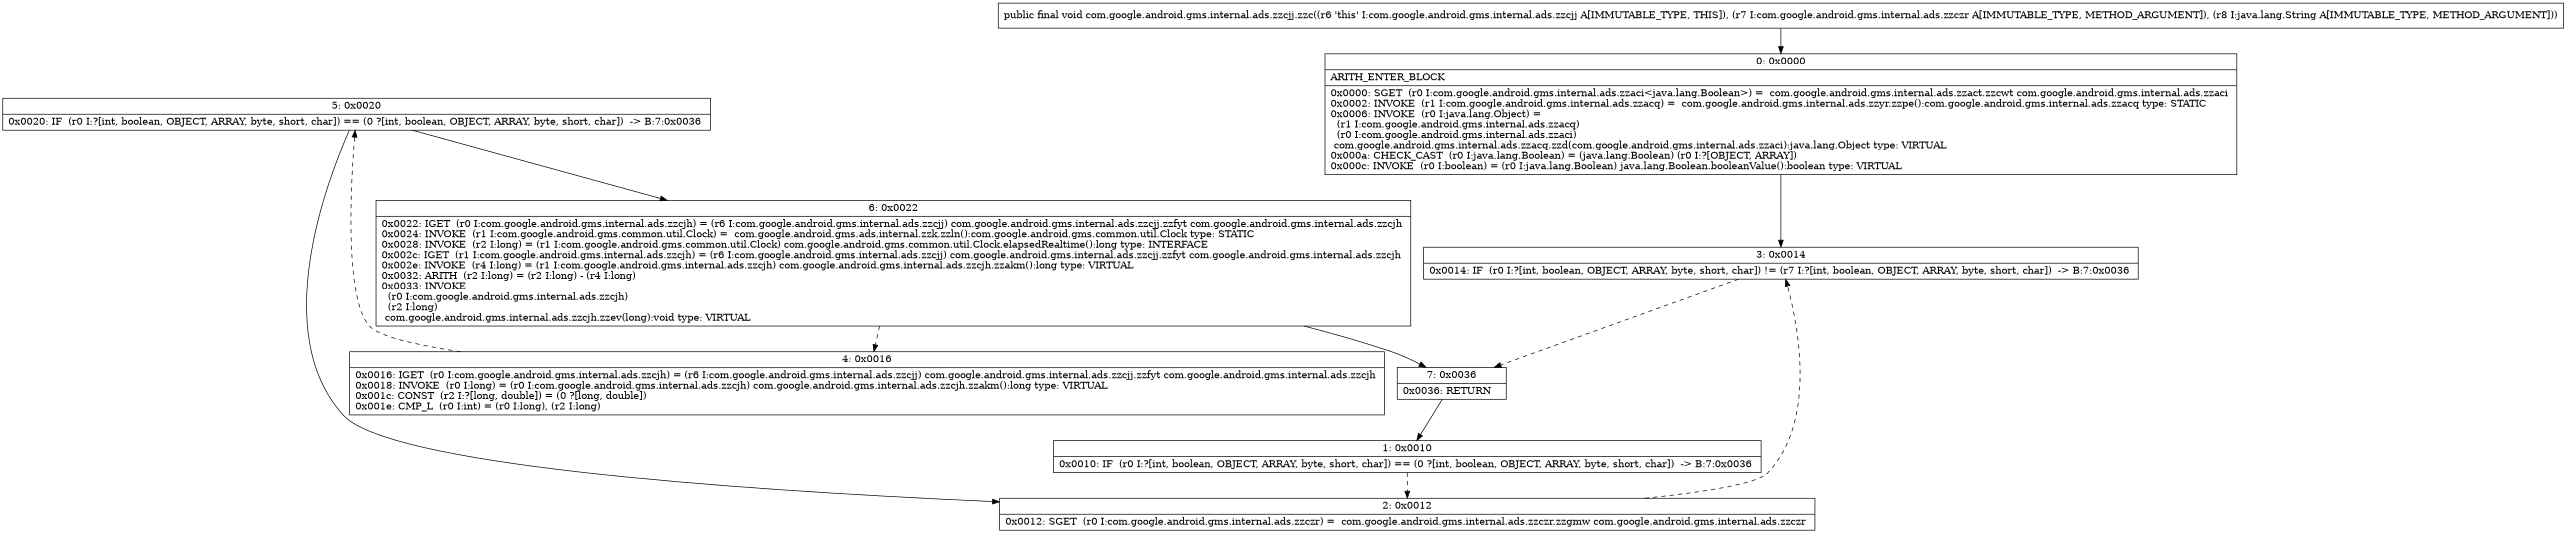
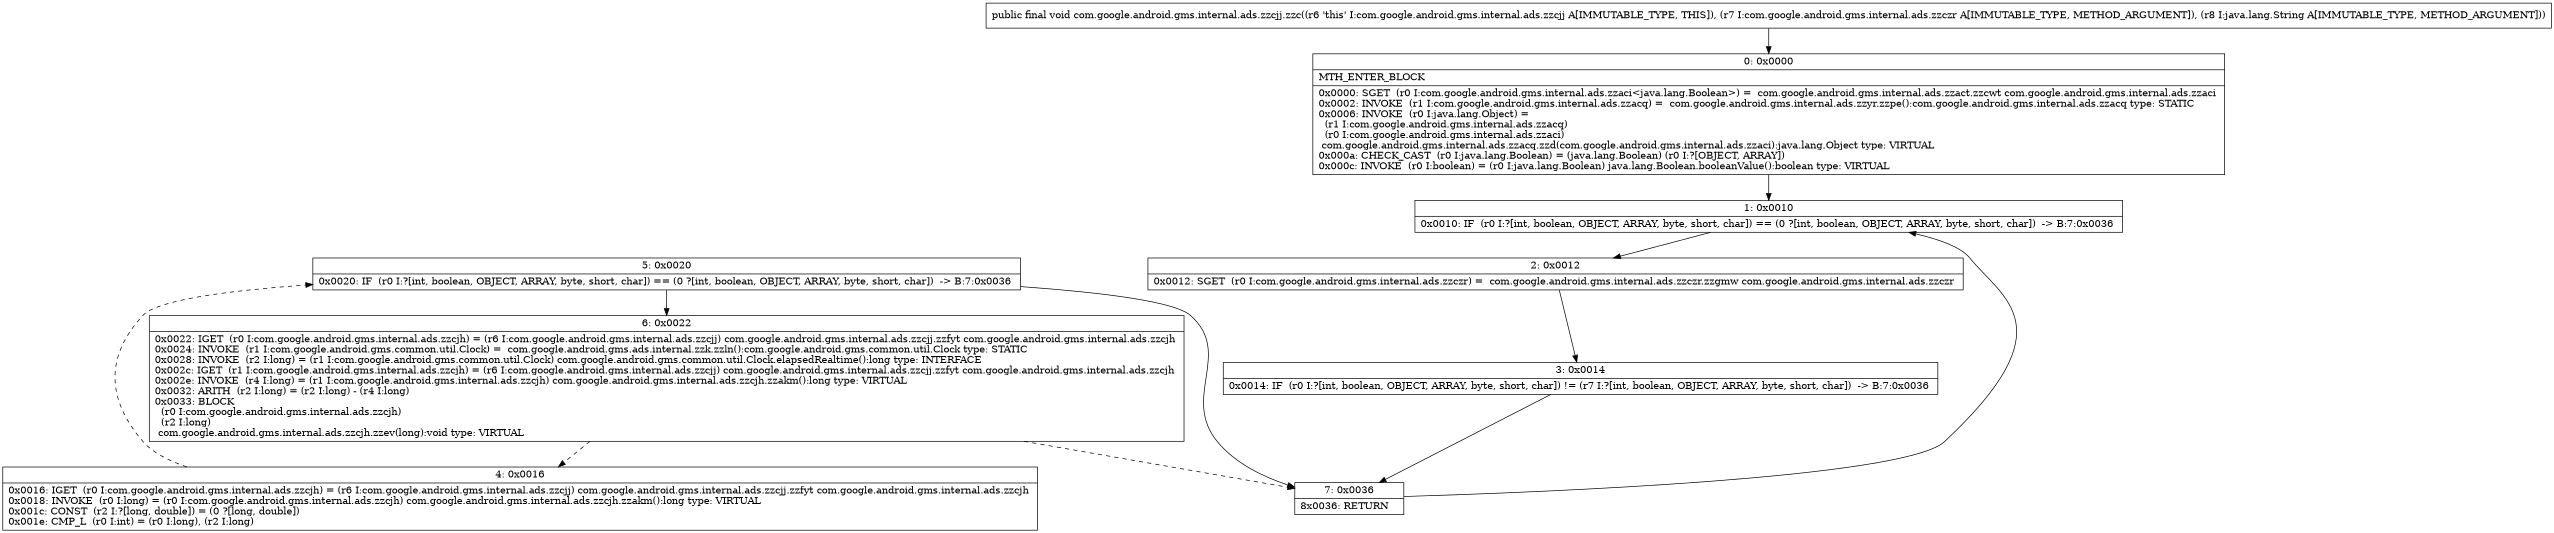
node "0: 0x0000": text "ARITH_ENTER_BLOCK" -> "MTH_ENTER_BLOCK"
edge "0: 0x0000" -> "3: 0x0014": now "0: 0x0000" -> "1: 0x0010"
node "6: 0x0022": text "0x0033: INVOKE" -> "0x0033: BLOCK"
edge "3: 0x0014" -> "7: 0x0036": style dashed -> solid
edge "6: 0x0022" -> "7: 0x0036": style solid -> dashed
node "7: 0x0036": text "0x0036: RETURN" -> "8x0036: RETURN"
edge "2: 0x0012" -> "3: 0x0014": style dashed -> solid
edge "5: 0x0020" -> "2: 0x0012": now "5: 0x0020" -> "7: 0x0036"
edge "1: 0x0010" -> "2: 0x0012": style dashed -> solid
